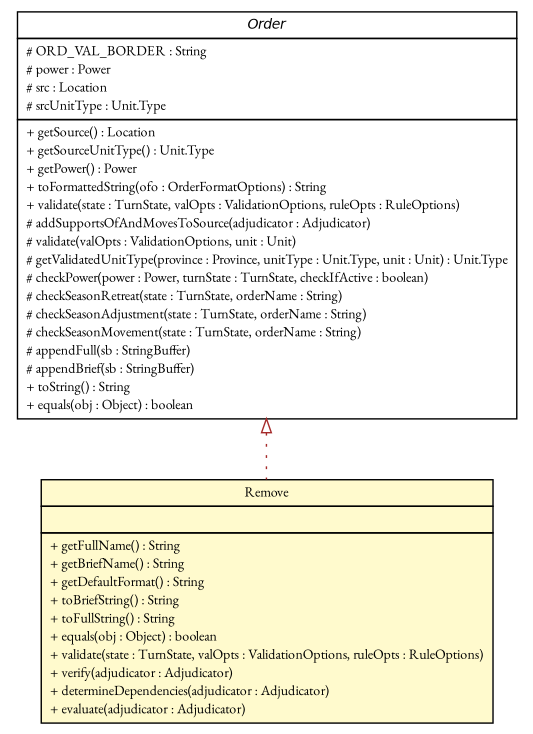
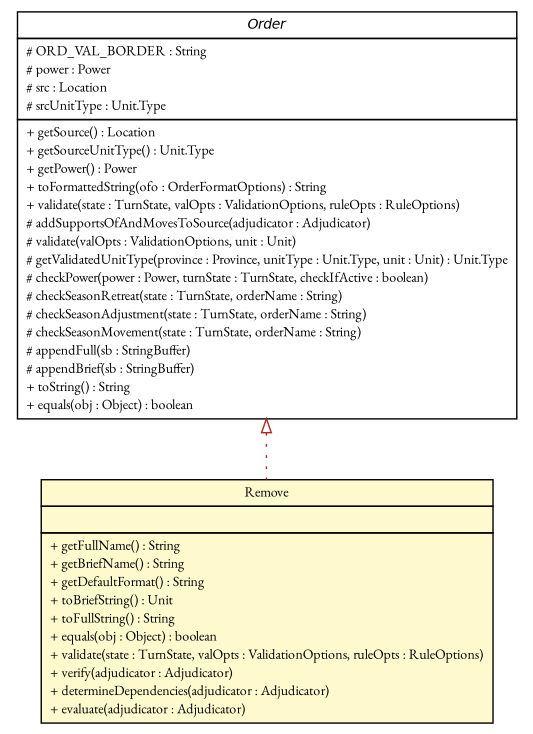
node "Remove": text "+ toBriefString() : String" -> "+ toBriefString() : Unit"
